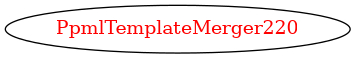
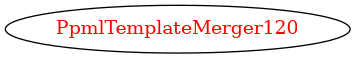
node "PpmlTemplateMerger220": label "PpmlTemplateMerger220" -> "PpmlTemplateMerger120"
